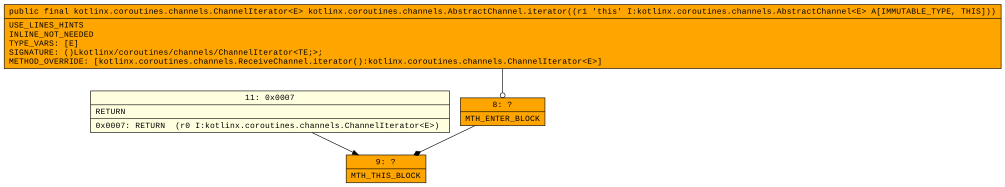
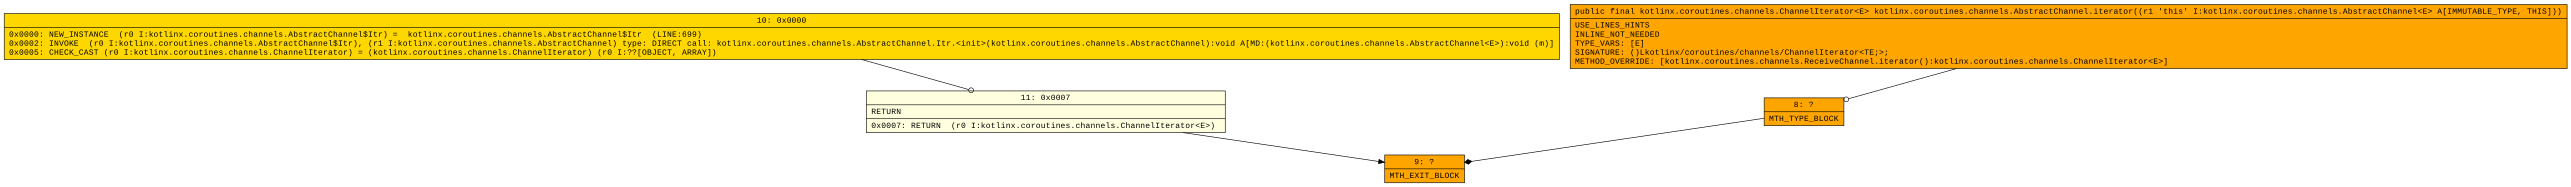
node "10: 0x0000": added
node "8: ?": text "MTH_ENTER_BLOCK" -> "MTH_TYPE_BLOCK"
node "9: ?": text "MTH_THIS_BLOCK" -> "MTH_EXIT_BLOCK"
